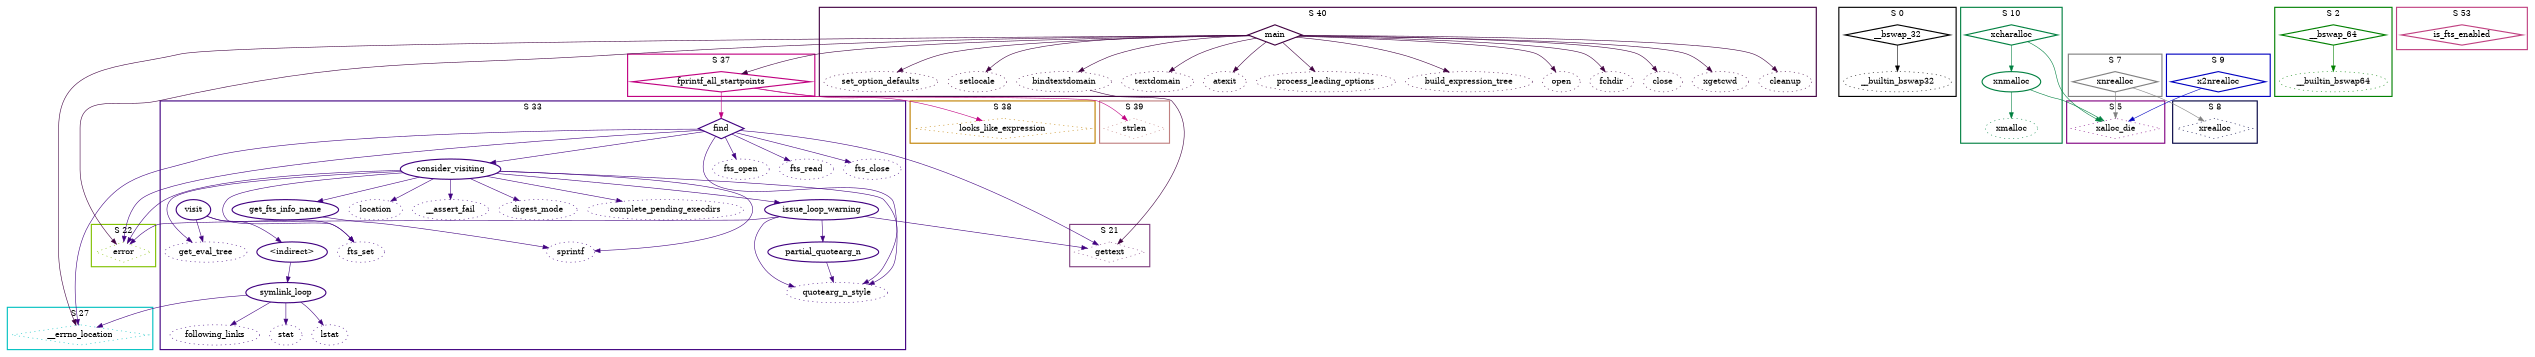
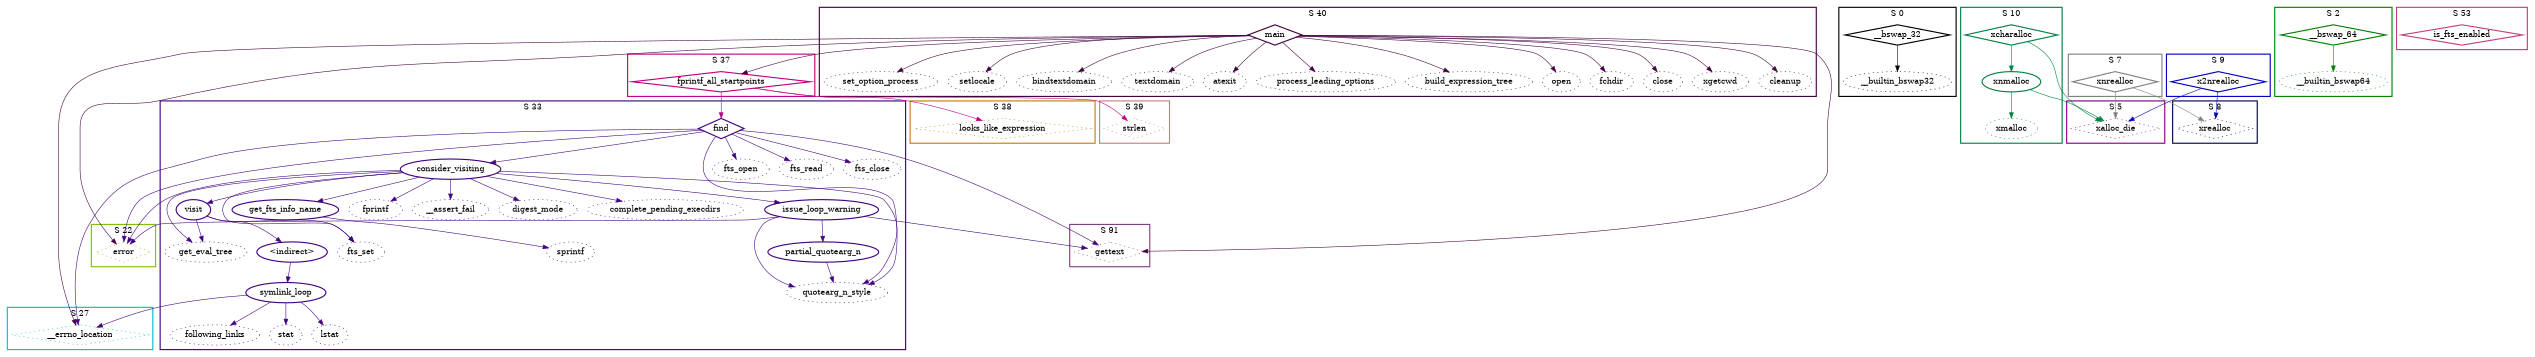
node "set_option_defaults": label "set_option_defaults" -> "set_option_process"
edge "x2nrealloc" -> "xrealloc": added
edge "bindtextdomain" -> "gettext": now "main" -> "gettext"
edge "consider_visiting" -> "sprintf": now "consider_visiting" -> "visit"
node "location": label "location" -> "fprintf"
cluster "S 21": label "S 21" -> "S 91"
